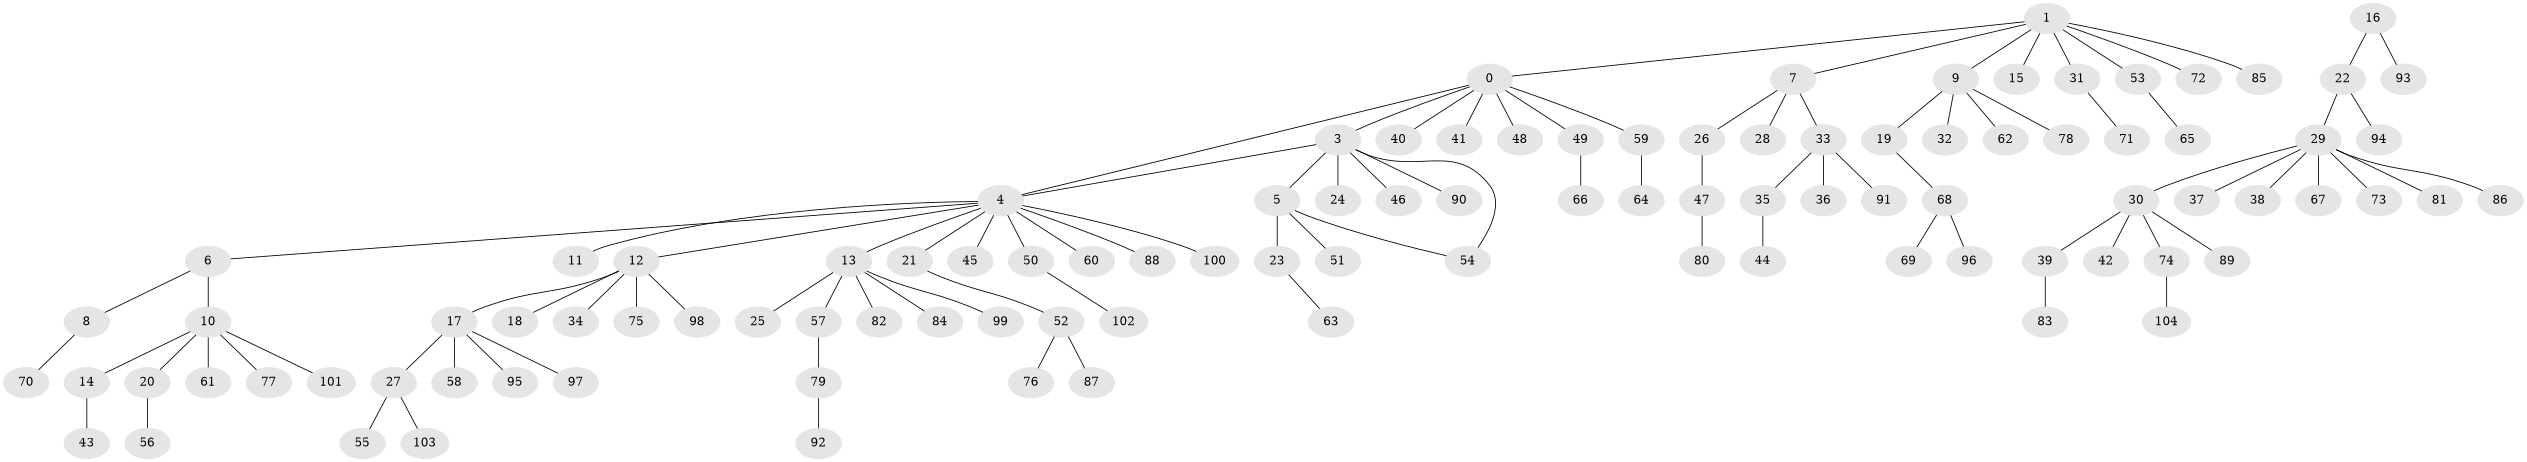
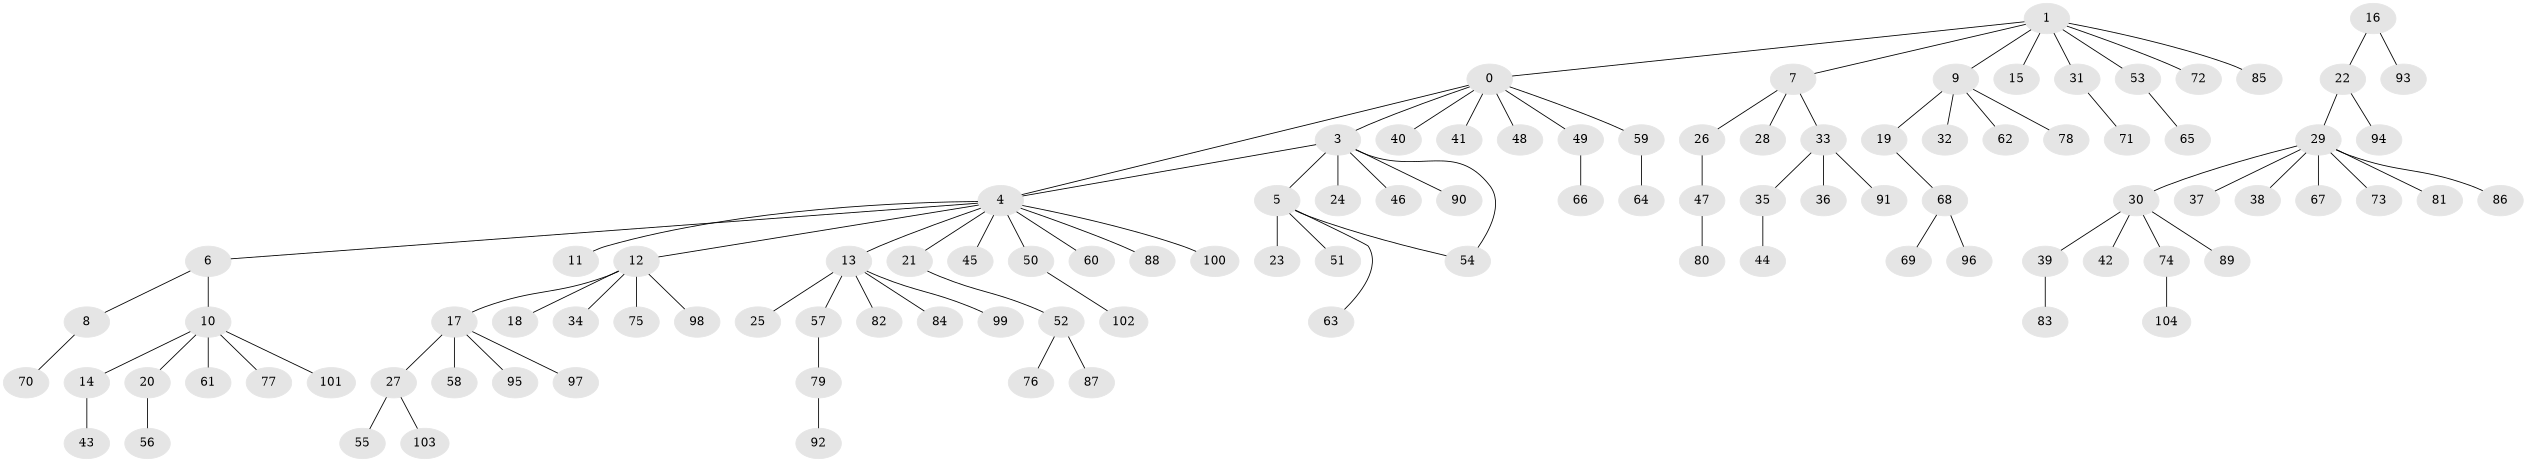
edge "23" -- "63": now "5" -- "63"
